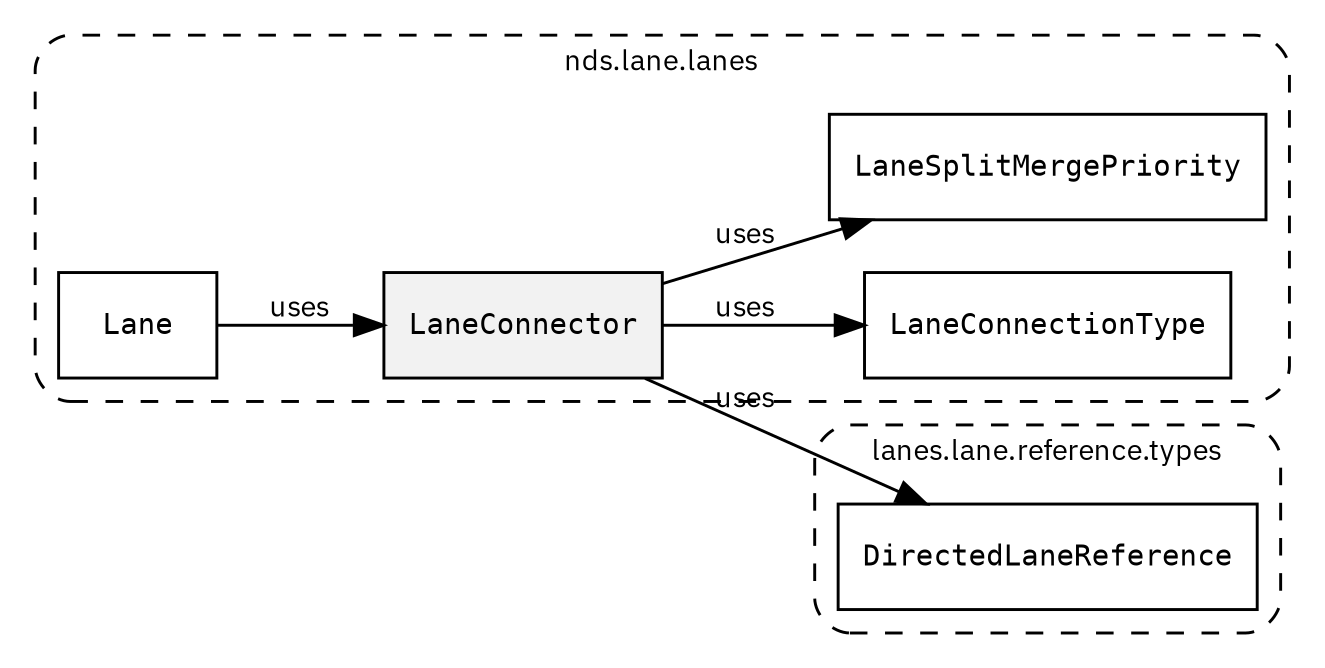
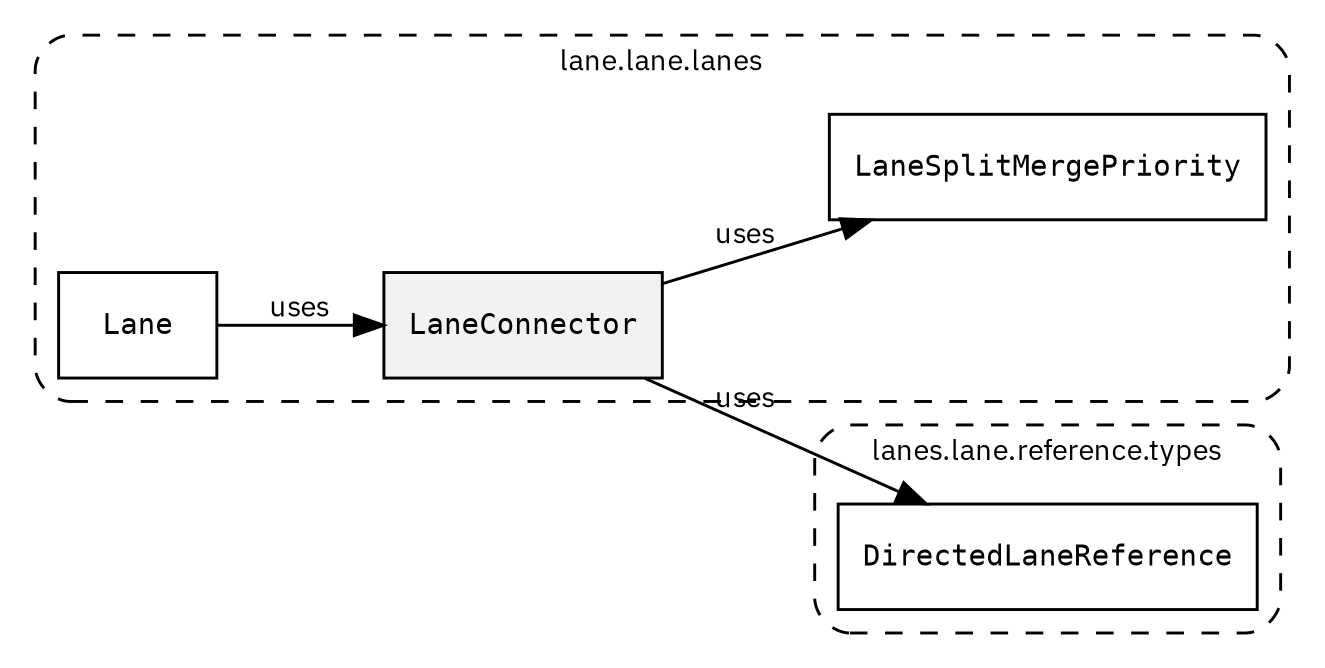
cluster "nds.lane.lanes": label "nds.lane.lanes" -> "lane.lane.lanes"
node "LaneConnectionType": removed
